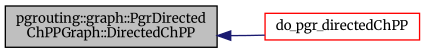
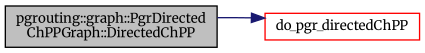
edge "do_pgr_directedChPP" -> "pgrouting::graph::PgrDirected ChPPGraph::DirectedChPP": reversed
